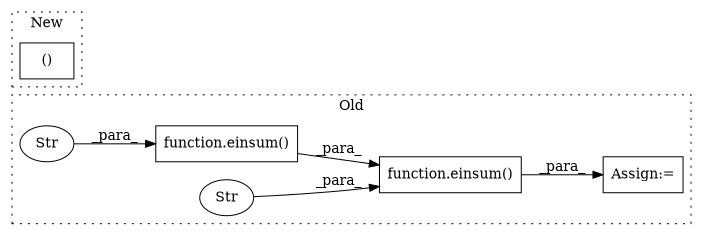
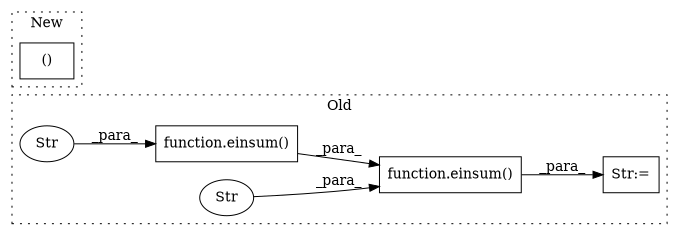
node "Assign:=": label "Assign:=" -> "Str:="
